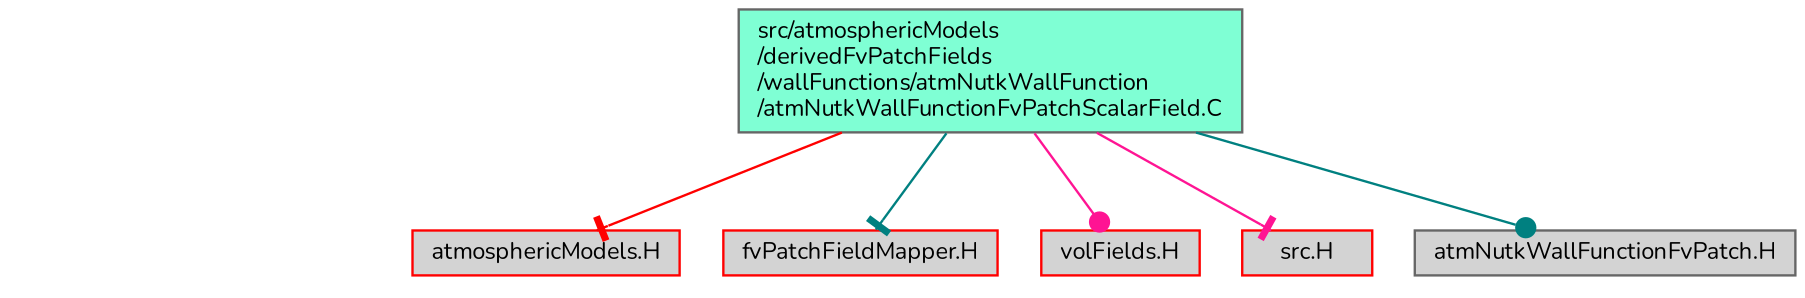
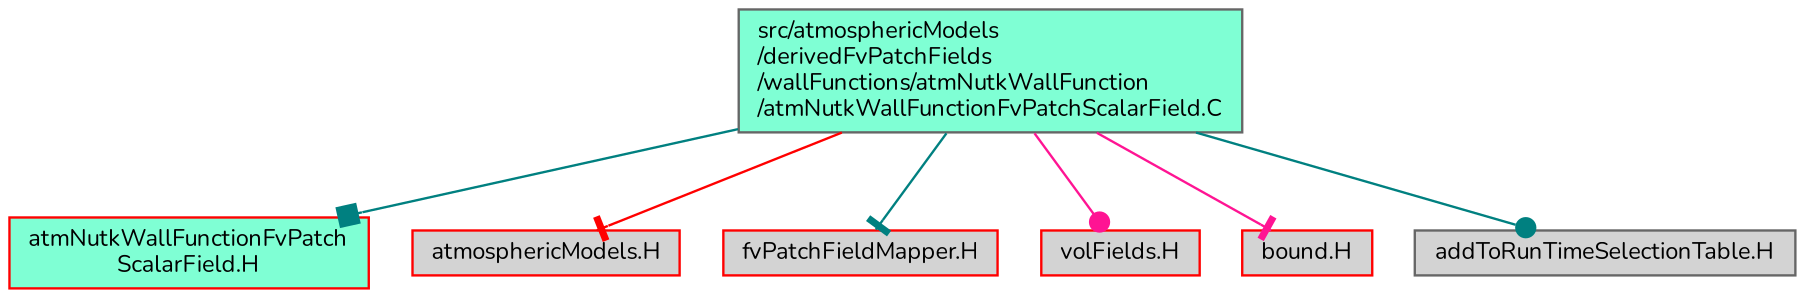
node "atmNutkWallFunctionFvPatch ScalarField.H": added
node "src.H": label "src.H" -> "bound.H"
node "atmNutkWallFunctionFvPatch.H": label "atmNutkWallFunctionFvPatch.H" -> "addToRunTimeSelectionTable.H"
